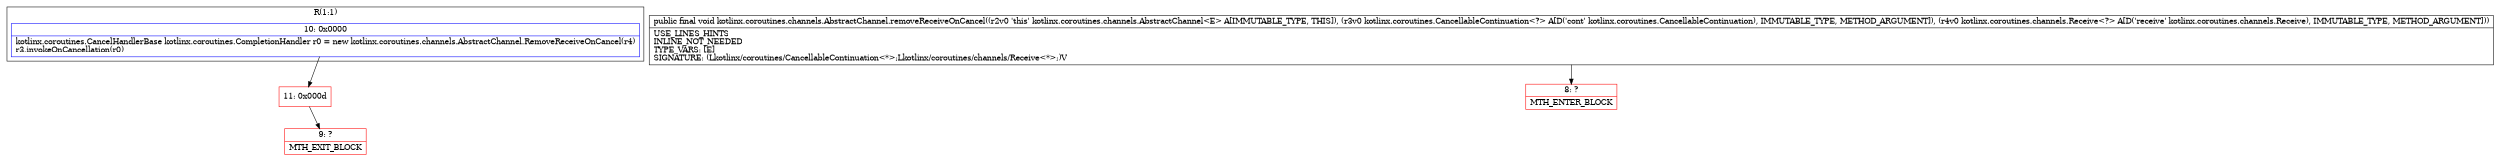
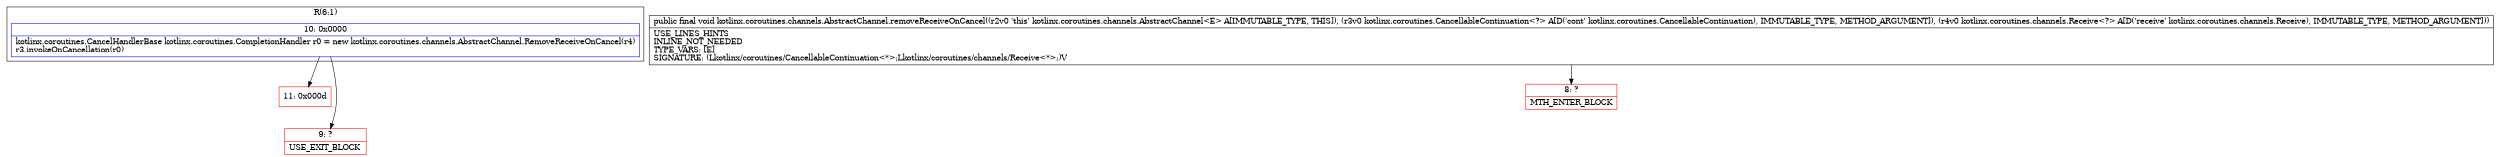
cluster "R(1:1)": label "R(1:1)" -> "R(6:1)"
edge "11: 0x000d" -> "9: ?": now "10: 0x0000" -> "9: ?"
node "9: ?": text "MTH_EXIT_BLOCK" -> "USE_EXIT_BLOCK"
